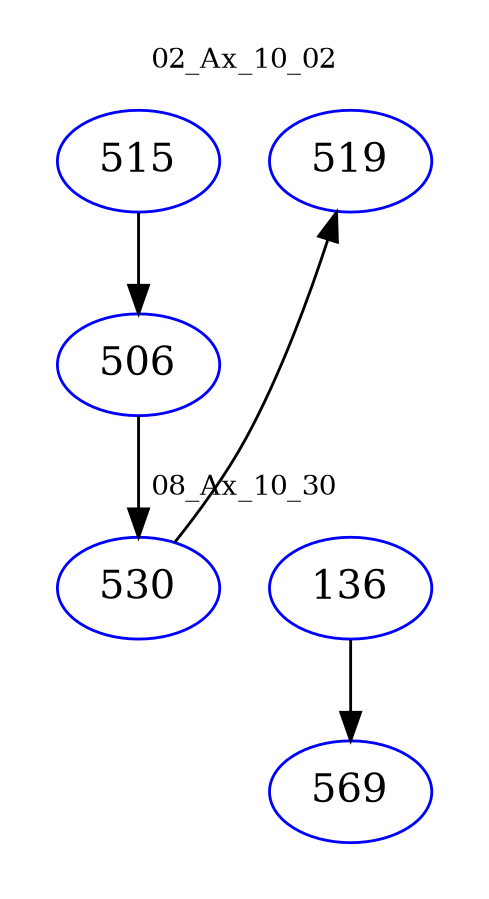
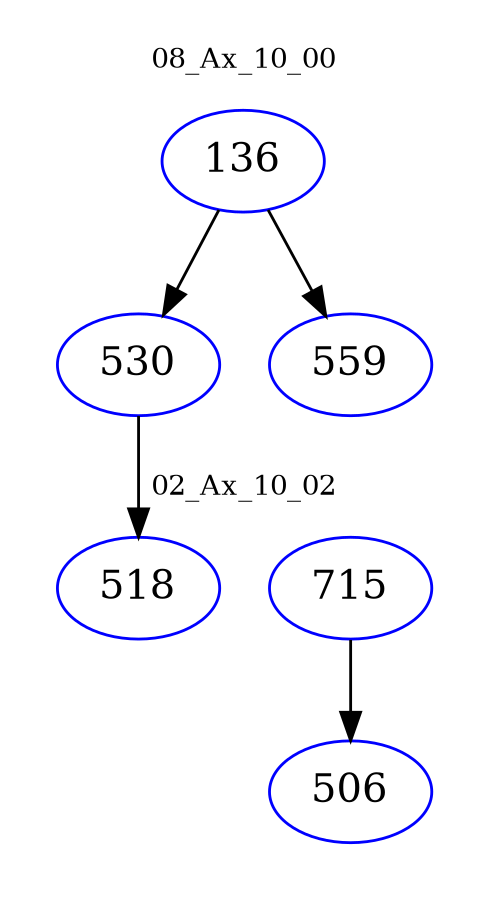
node "515": label "515" -> "715"
node "519": label "519" -> "518"
edge "506" -> "530": now "136" -> "530"
cluster "08_Ax_10_30": label "08_Ax_10_30" -> "08_Ax_10_00"
node "569": label "569" -> "559"
